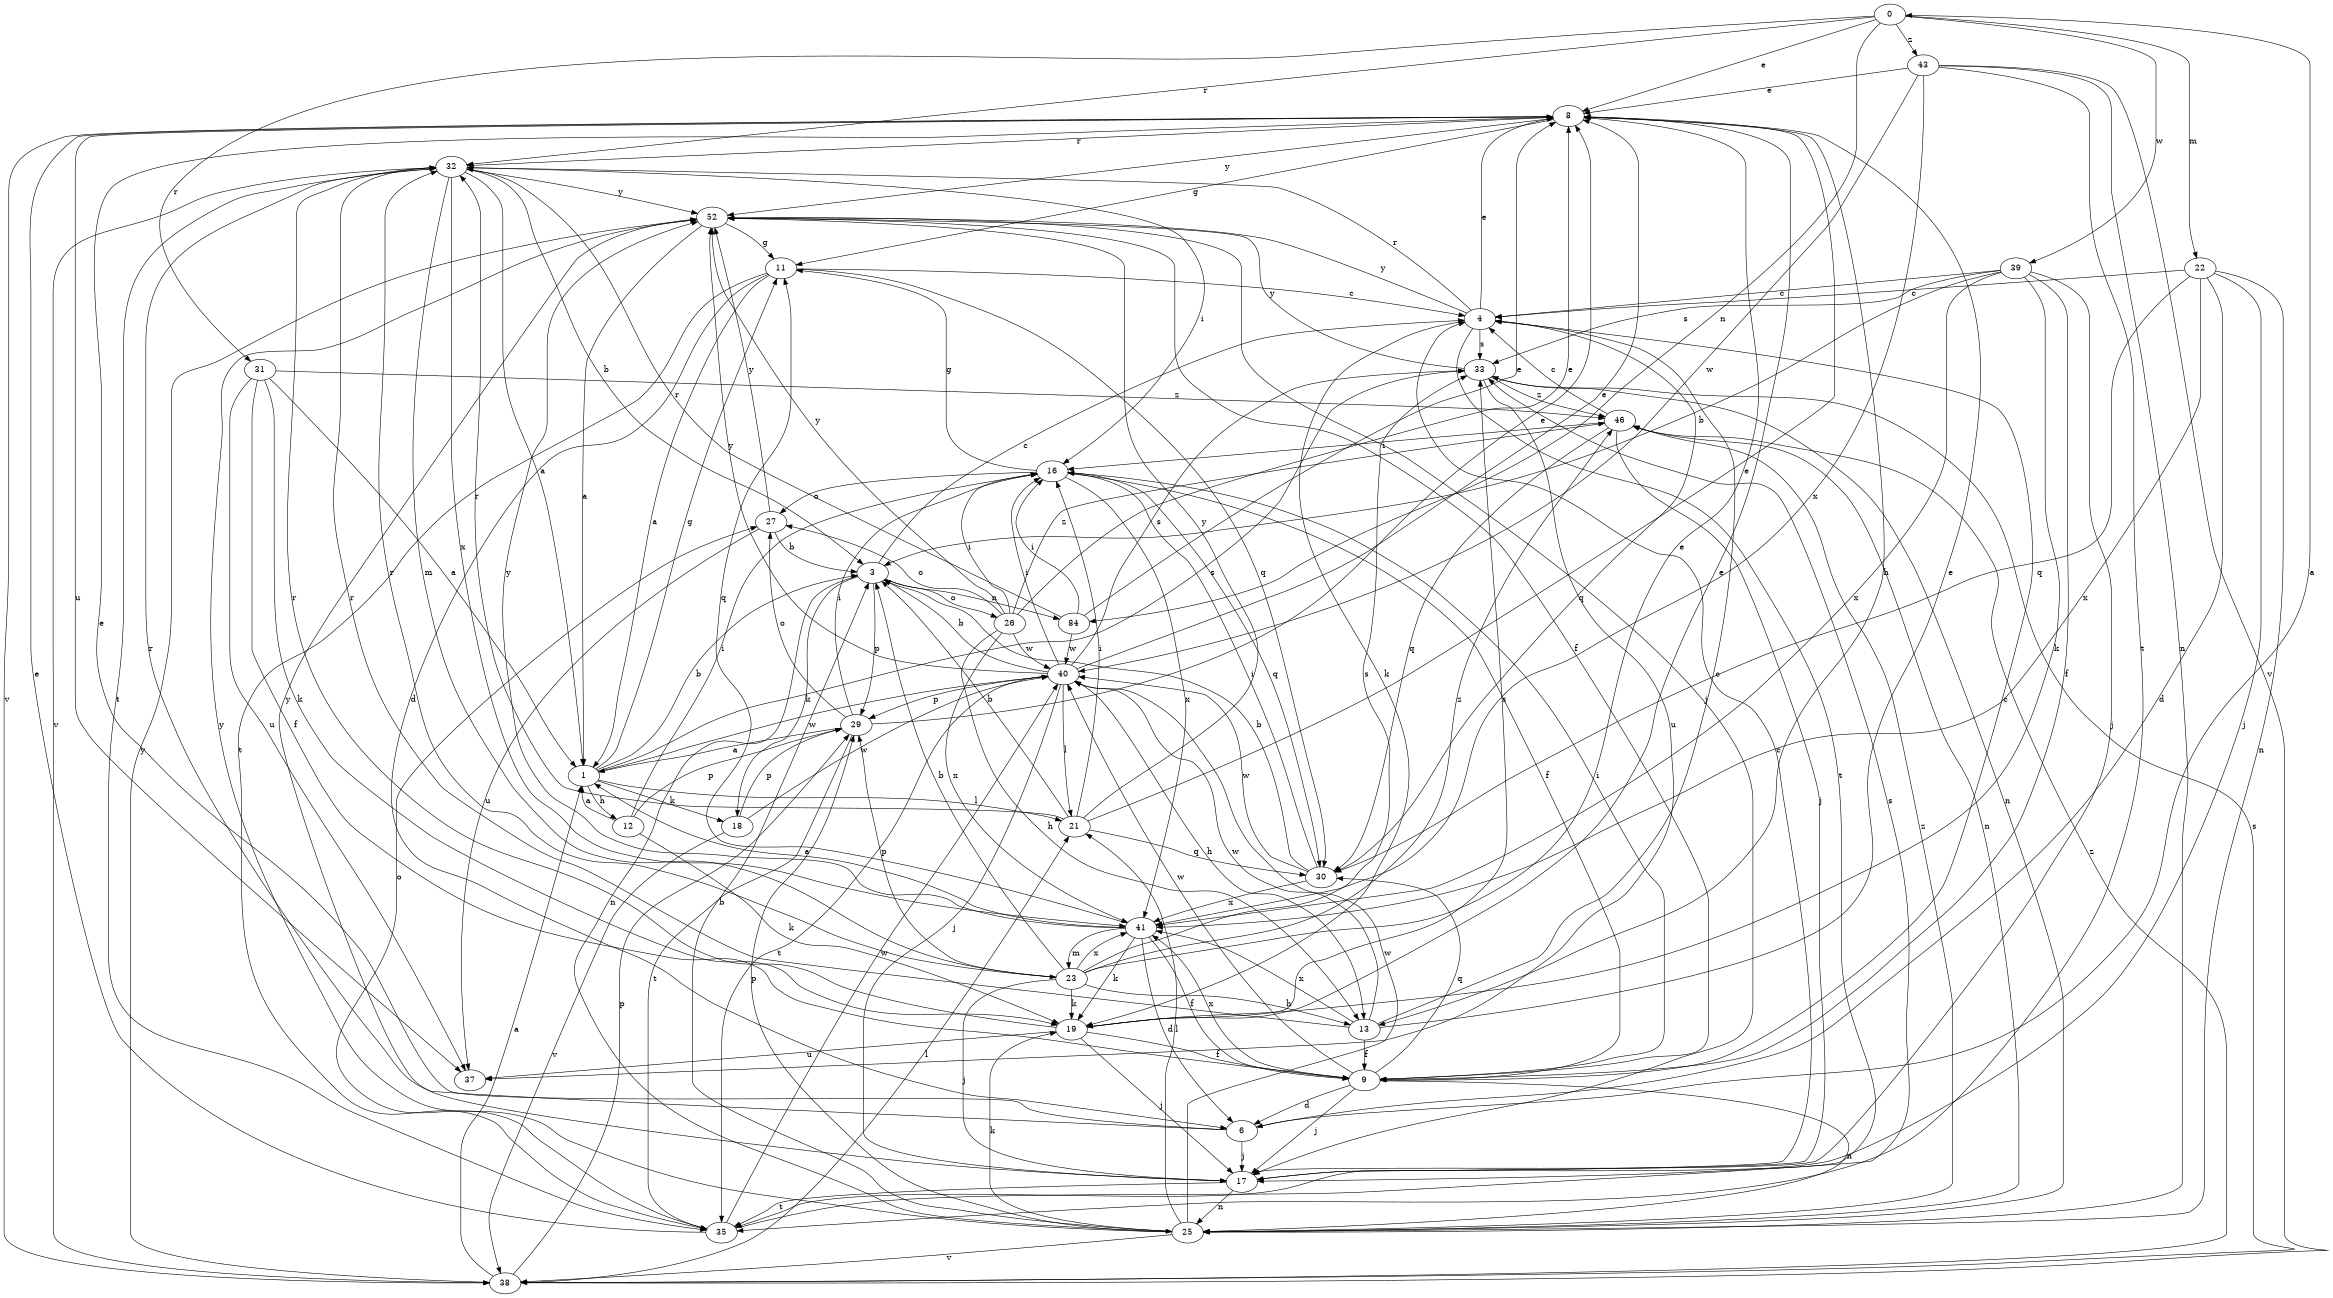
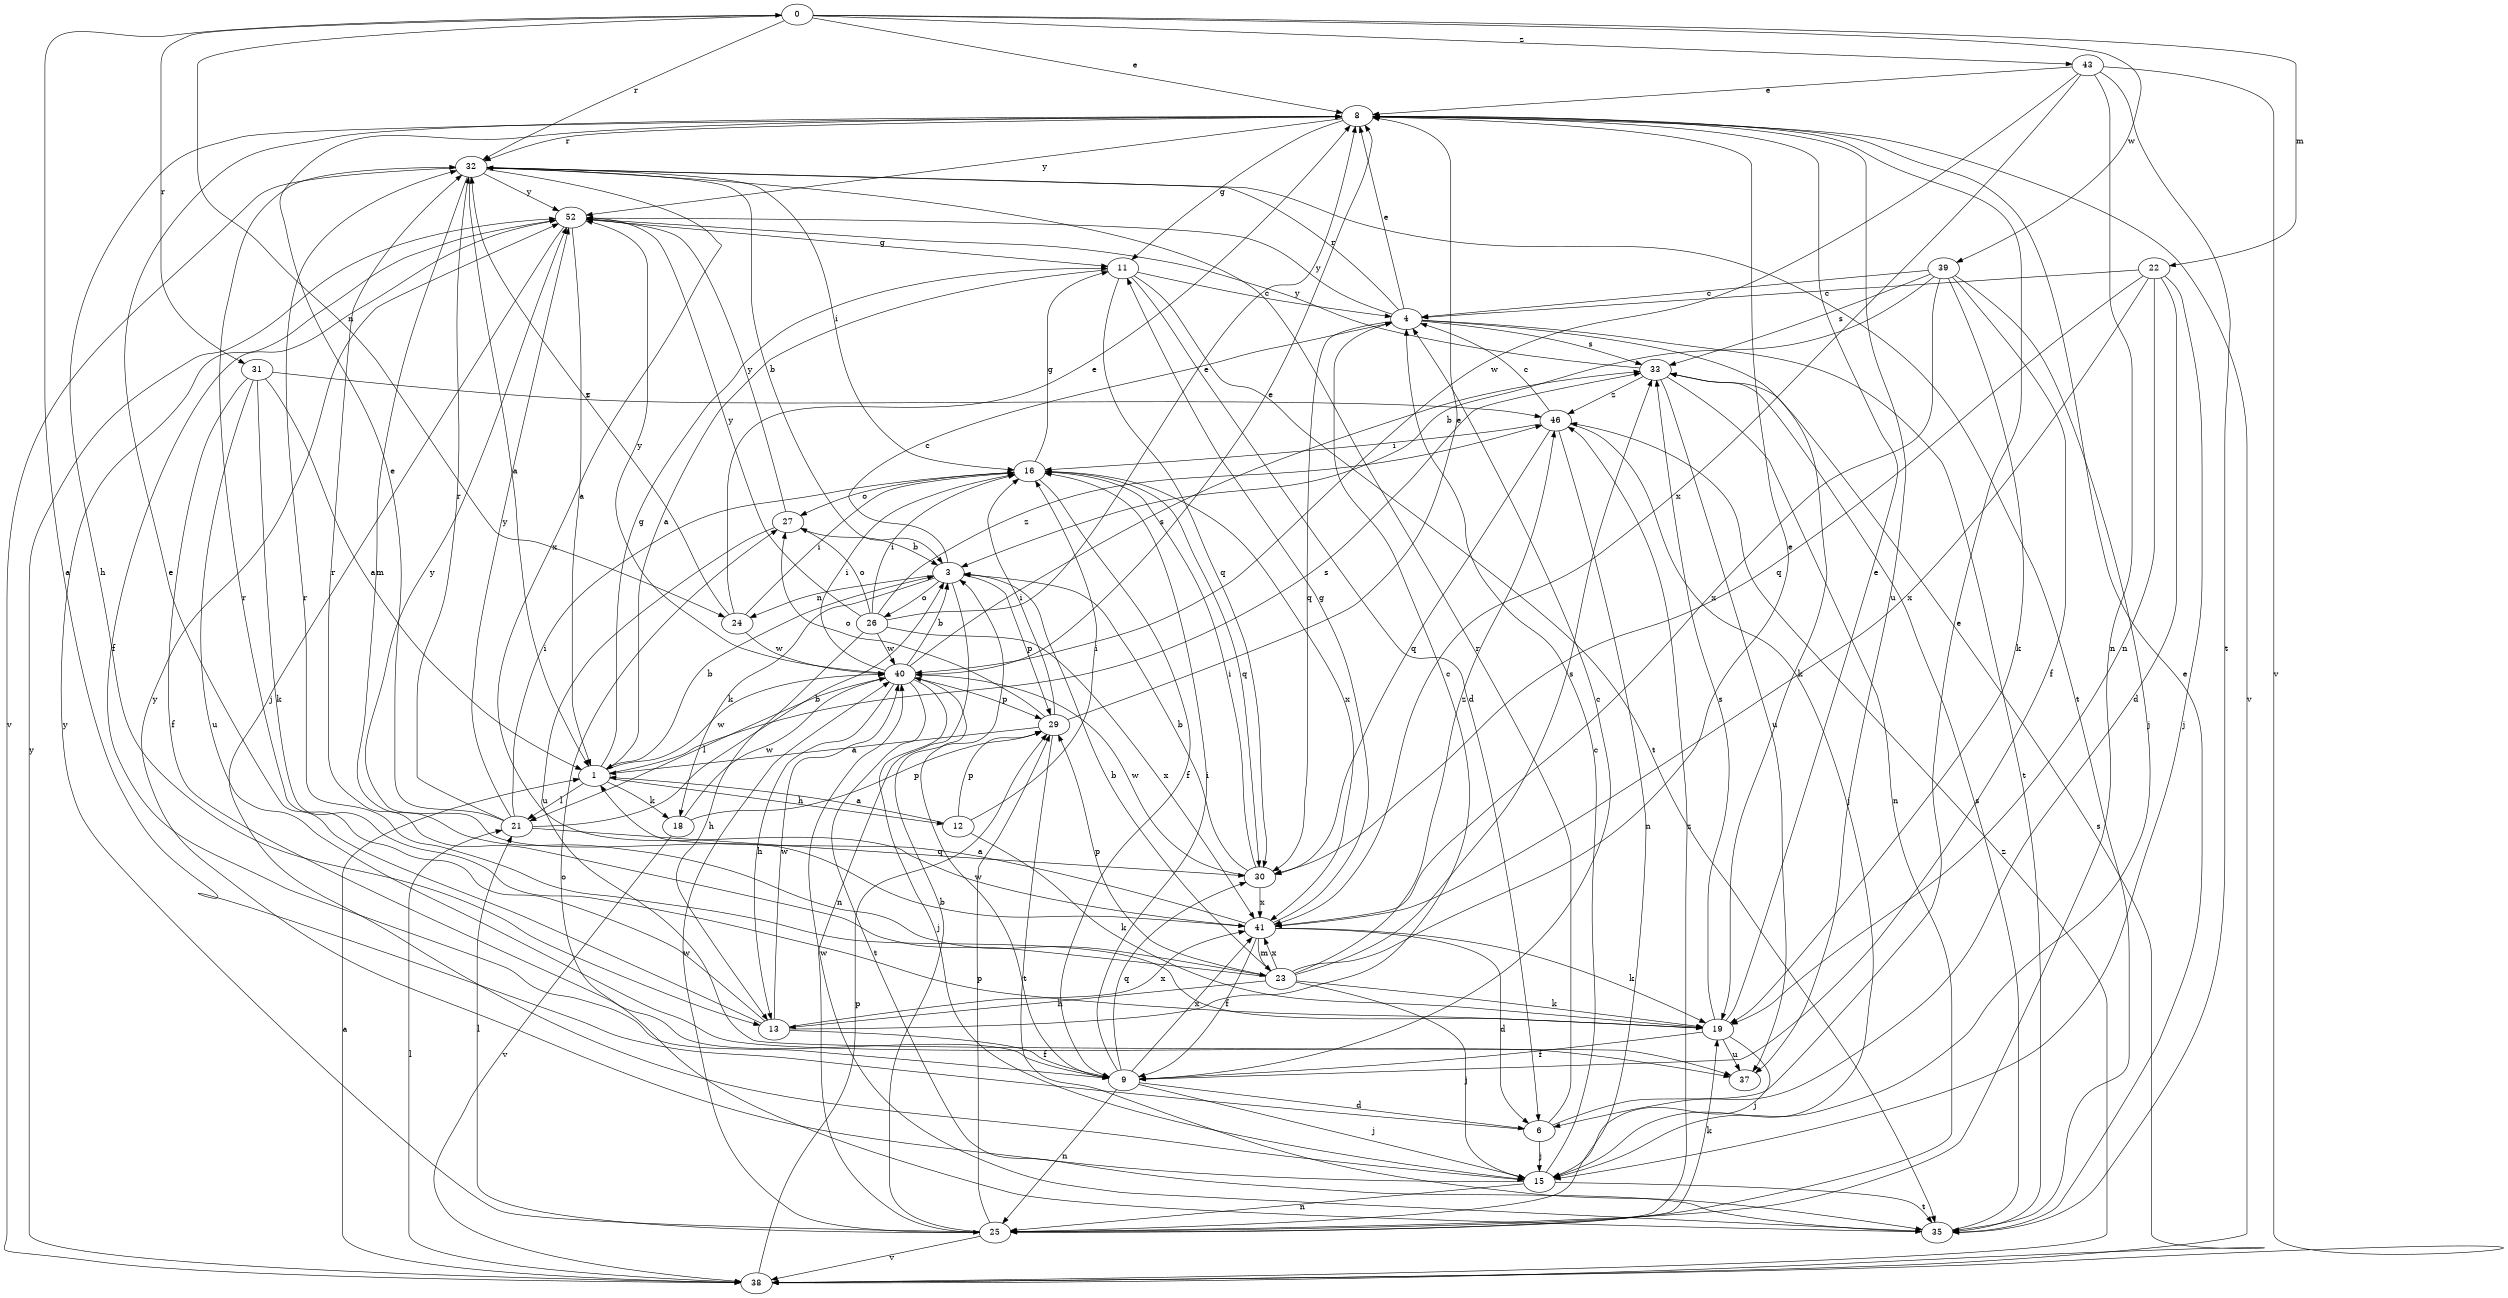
edge "41" -> "11": label "q" -> "g"
node "84": label "84" -> "24"
node "17": label "17" -> "15"
edge "22" -> "25": now "22" -> "19"
